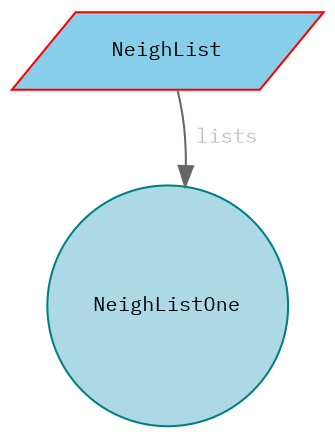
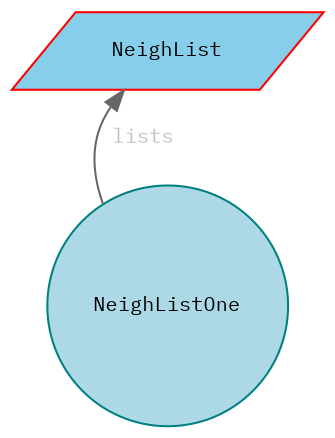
edge "NeighList" -> "NeighListOne": reversed
